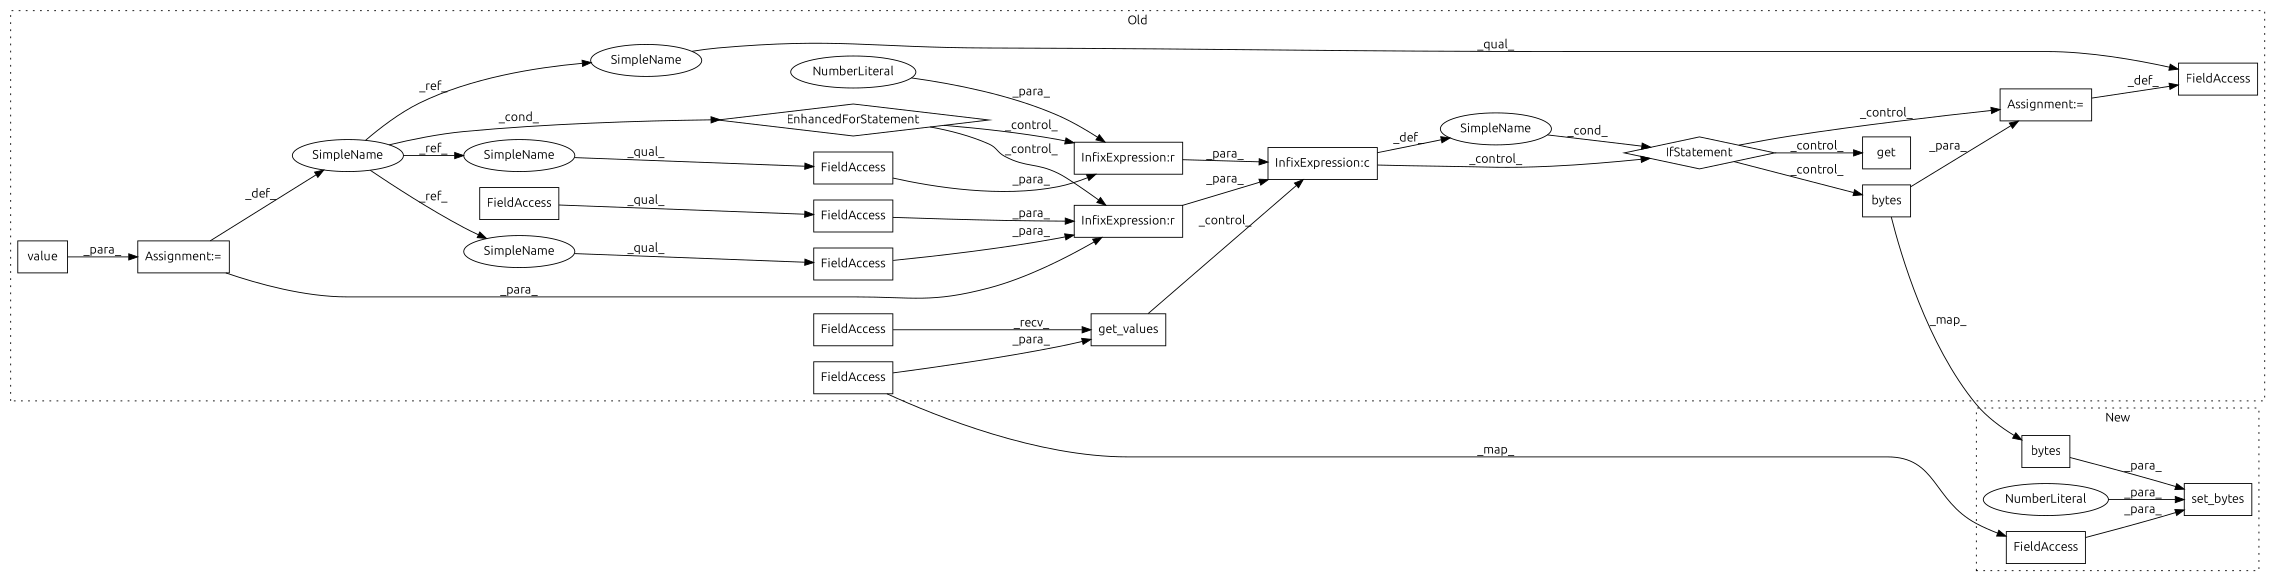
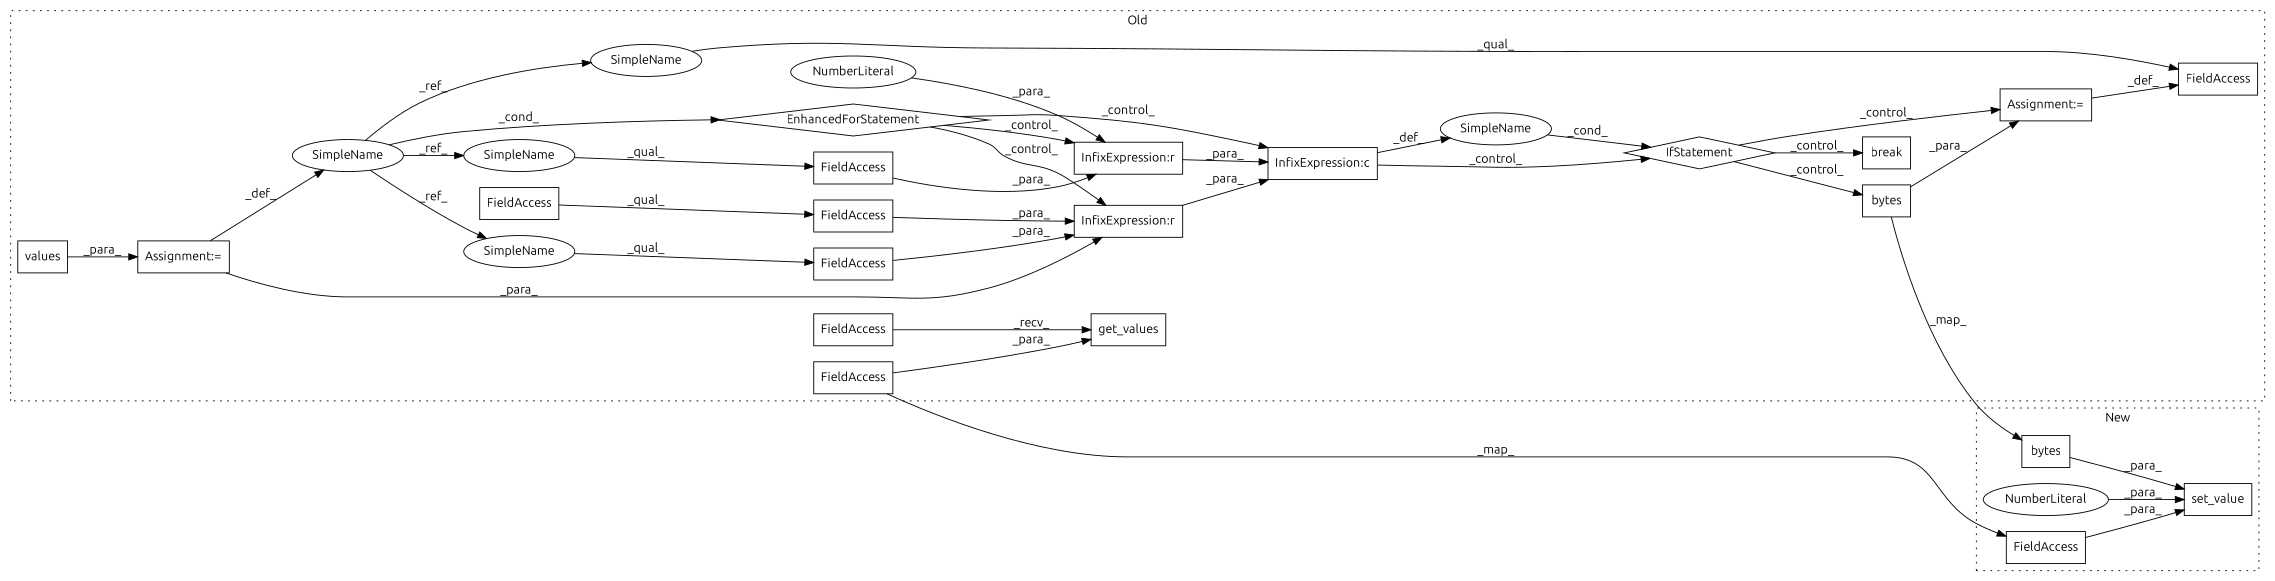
node "get": label "get" -> "break"
edge "get_values" -> "InfixExpression:c": now "EnhancedForStatement" -> "InfixExpression:c"
node "value": label "value" -> "values"
node "set_bytes": label "set_bytes" -> "set_value"
